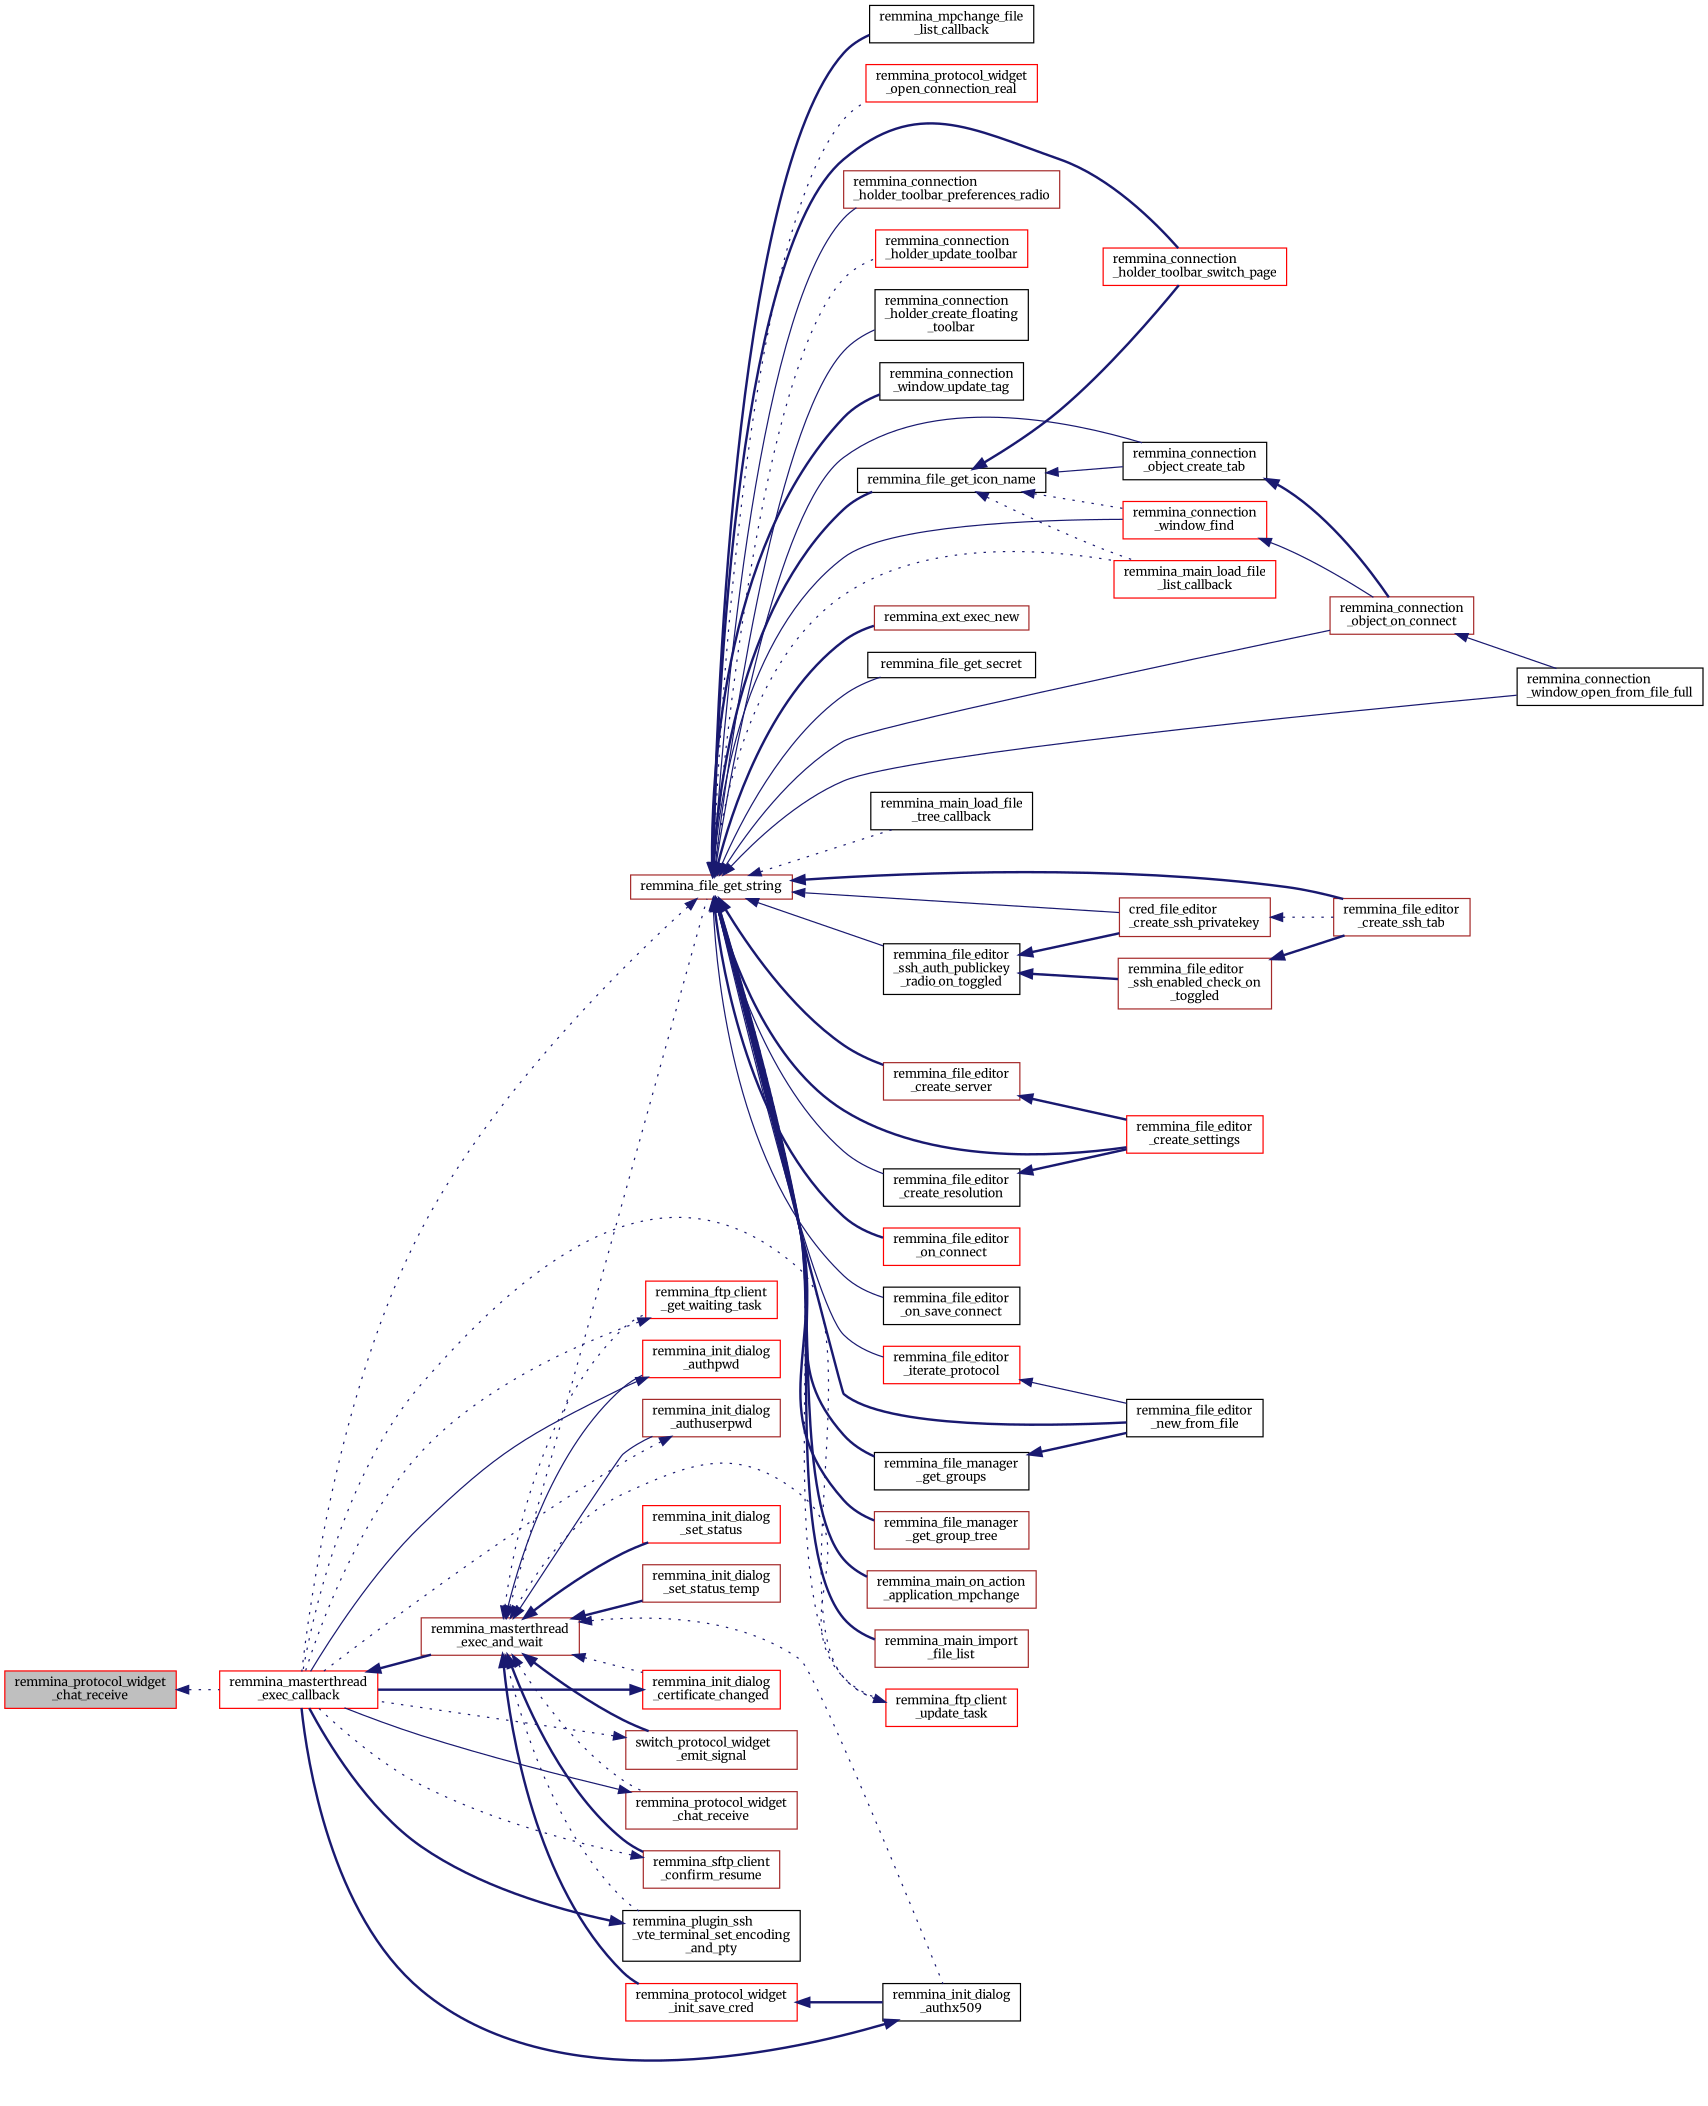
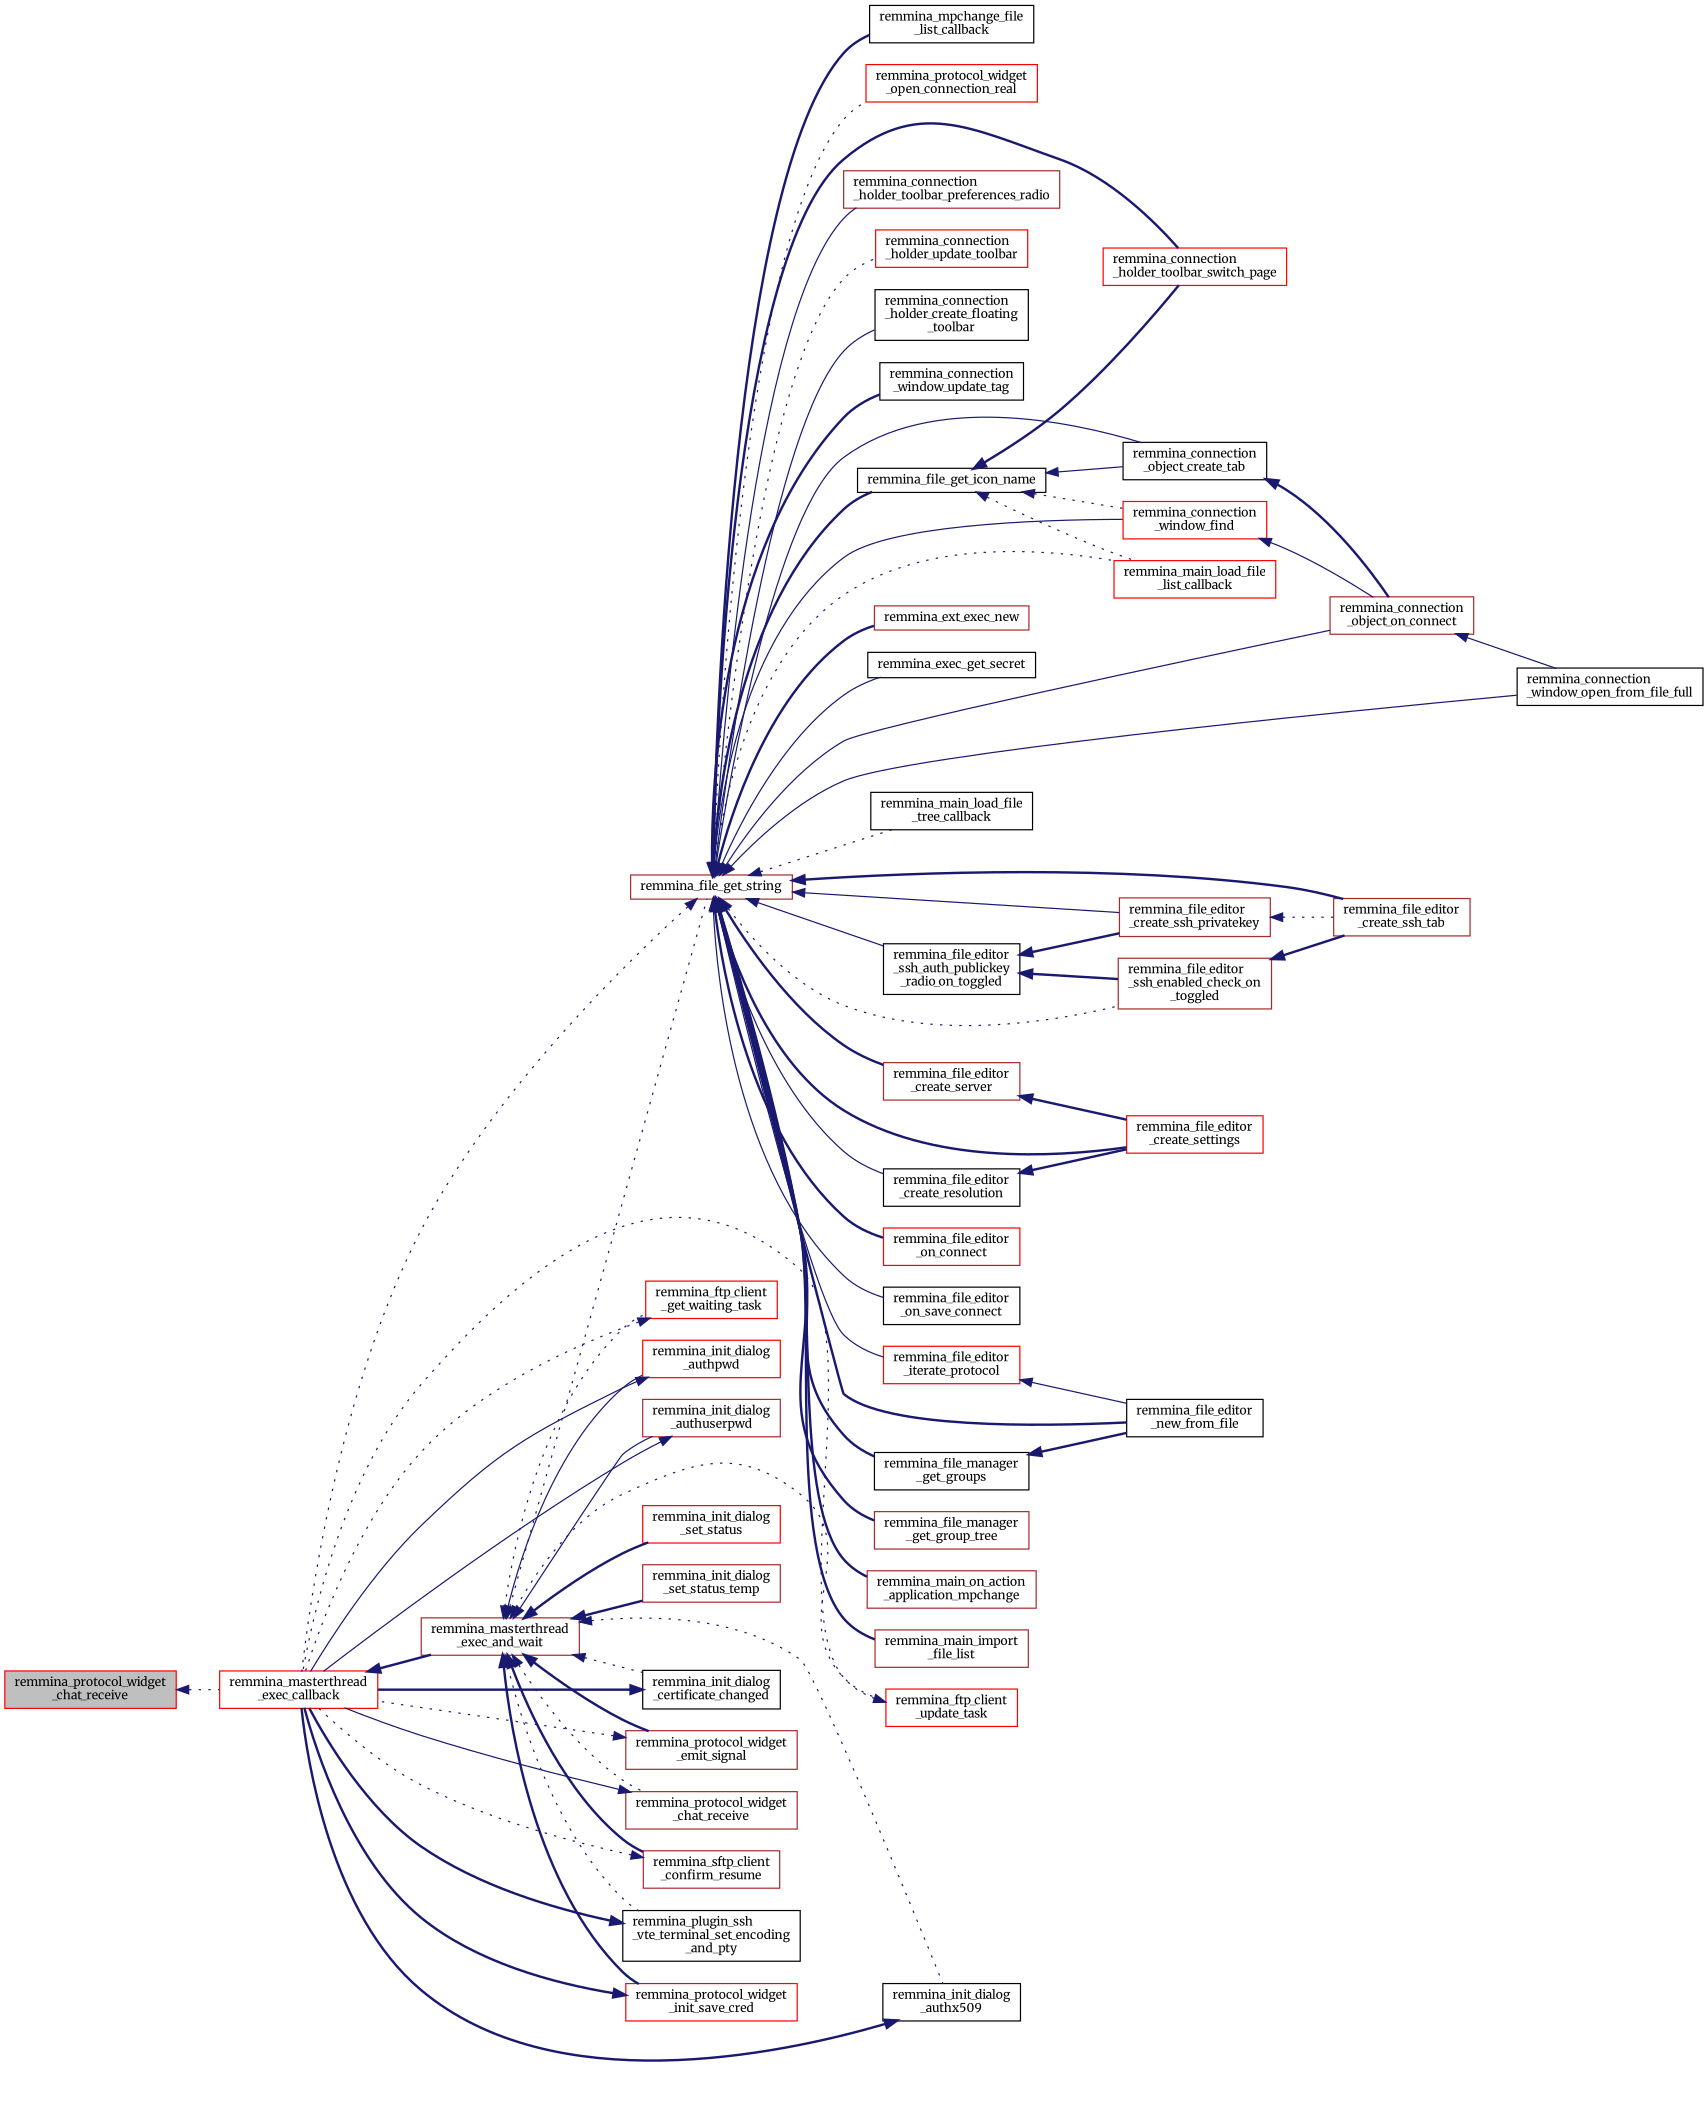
node "remmina_file_get_secret": label "remmina_file_get_secret" -> "remmina_exec_get_secret"
node "cred_file_editor _create_ssh_privatekey": label "cred_file_editor _create_ssh_privatekey" -> "remmina_file_editor _create_ssh_privatekey"
edge "remmina_ftp_client _update_task" -> "remmina_file_get_string": now "remmina_file_editor _ssh_enabled_check_on _toggled" -> "remmina_file_get_string"
edge "remmina_masterthread _exec_callback" -> "remmina_init_dialog _authuserpwd": style dotted -> solid
node "remmina_init_dialog _certificate_changed": color red -> black
node "switch_protocol_widget _emit_signal": label "switch_protocol_widget _emit_signal" -> "remmina_protocol_widget _emit_signal"
edge "remmina_init_dialog _authx509" -> "remmina_protocol_widget _init_save_cred": now "remmina_masterthread _exec_callback" -> "remmina_protocol_widget _init_save_cred"
